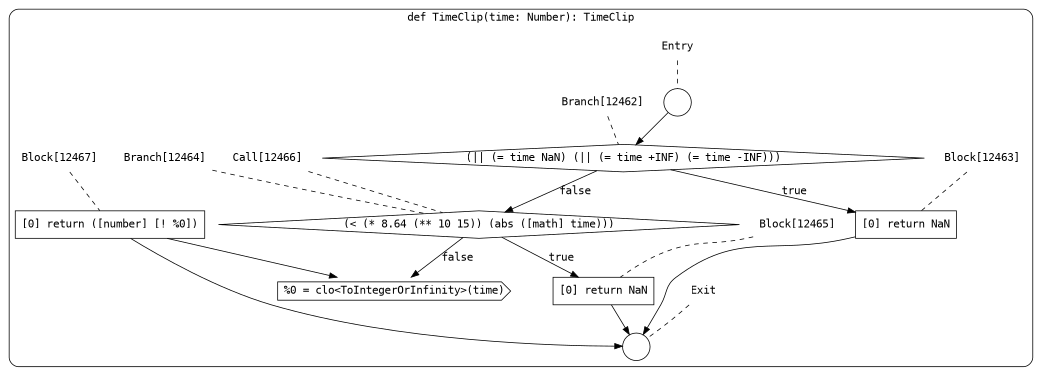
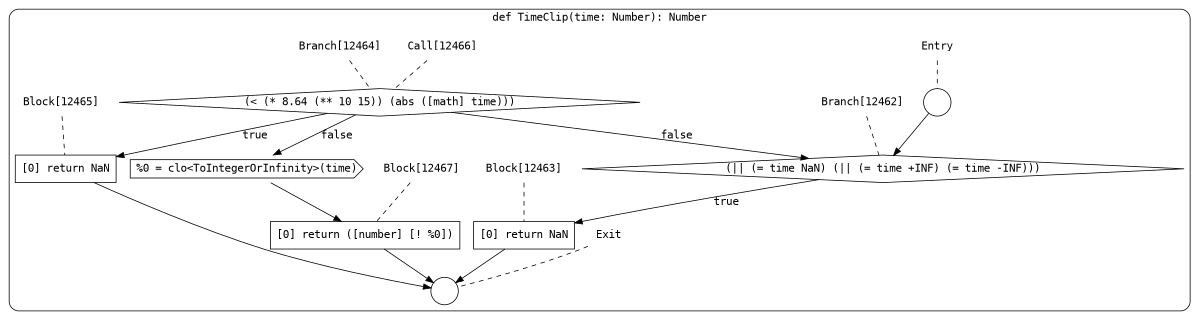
cluster "def TimeClip(time: Number): TimeClip": label "def TimeClip(time: Number): TimeClip" -> "def TimeClip(time: Number): Number"
edge "(|| (= time NaN) (|| (= time +INF) (= time -INF)))" -> "(< (* 8.64 (** 10 15)) (abs ([math] time)))": reversed
edge "[0] return ([number] [! %0])" -> "%0 = clo<ToIntegerOrInfinity>(time)": reversed
